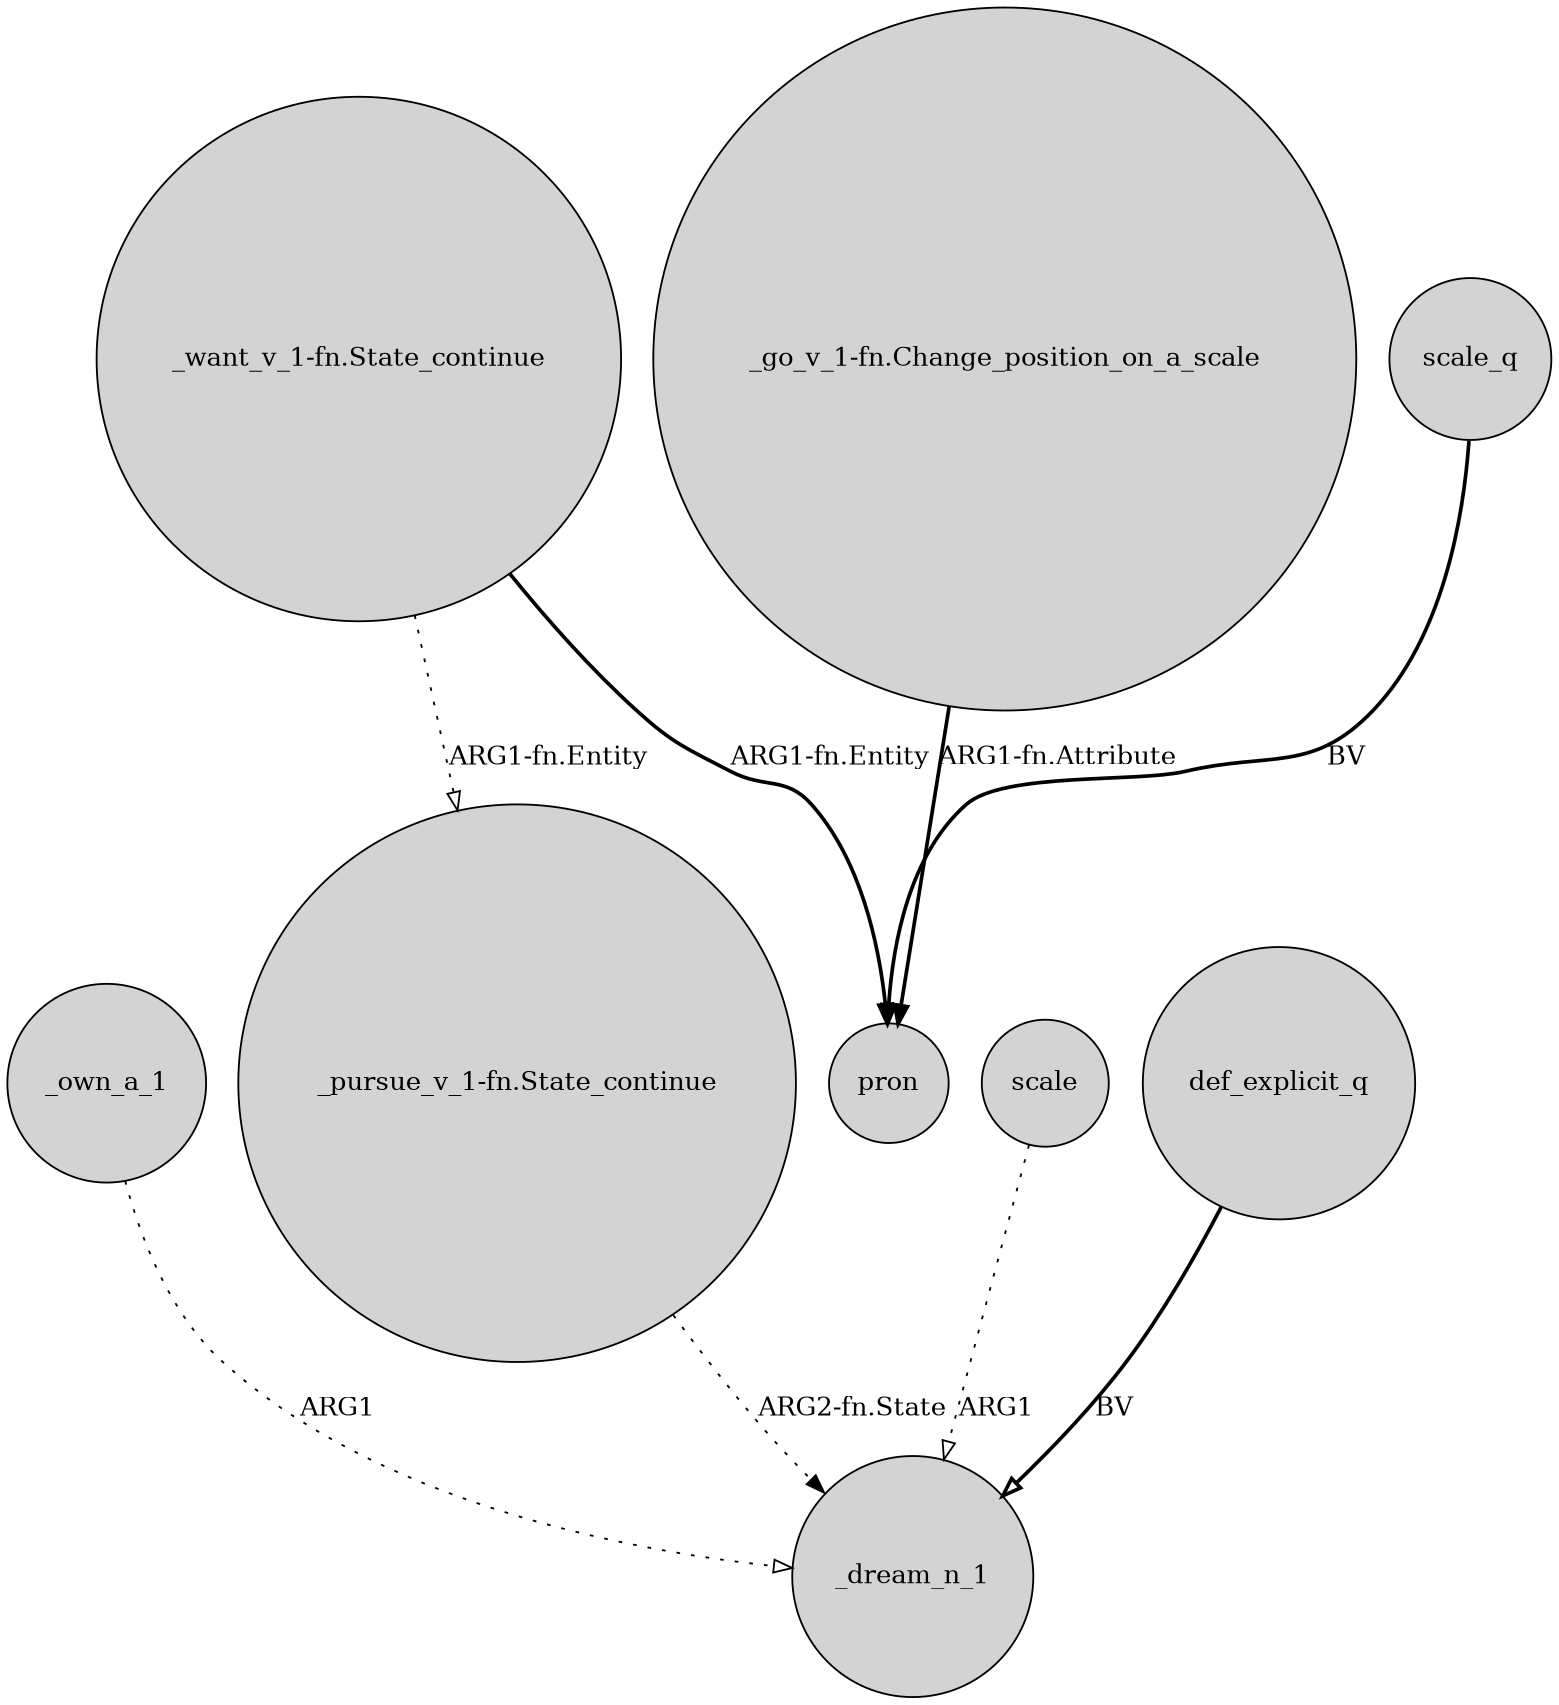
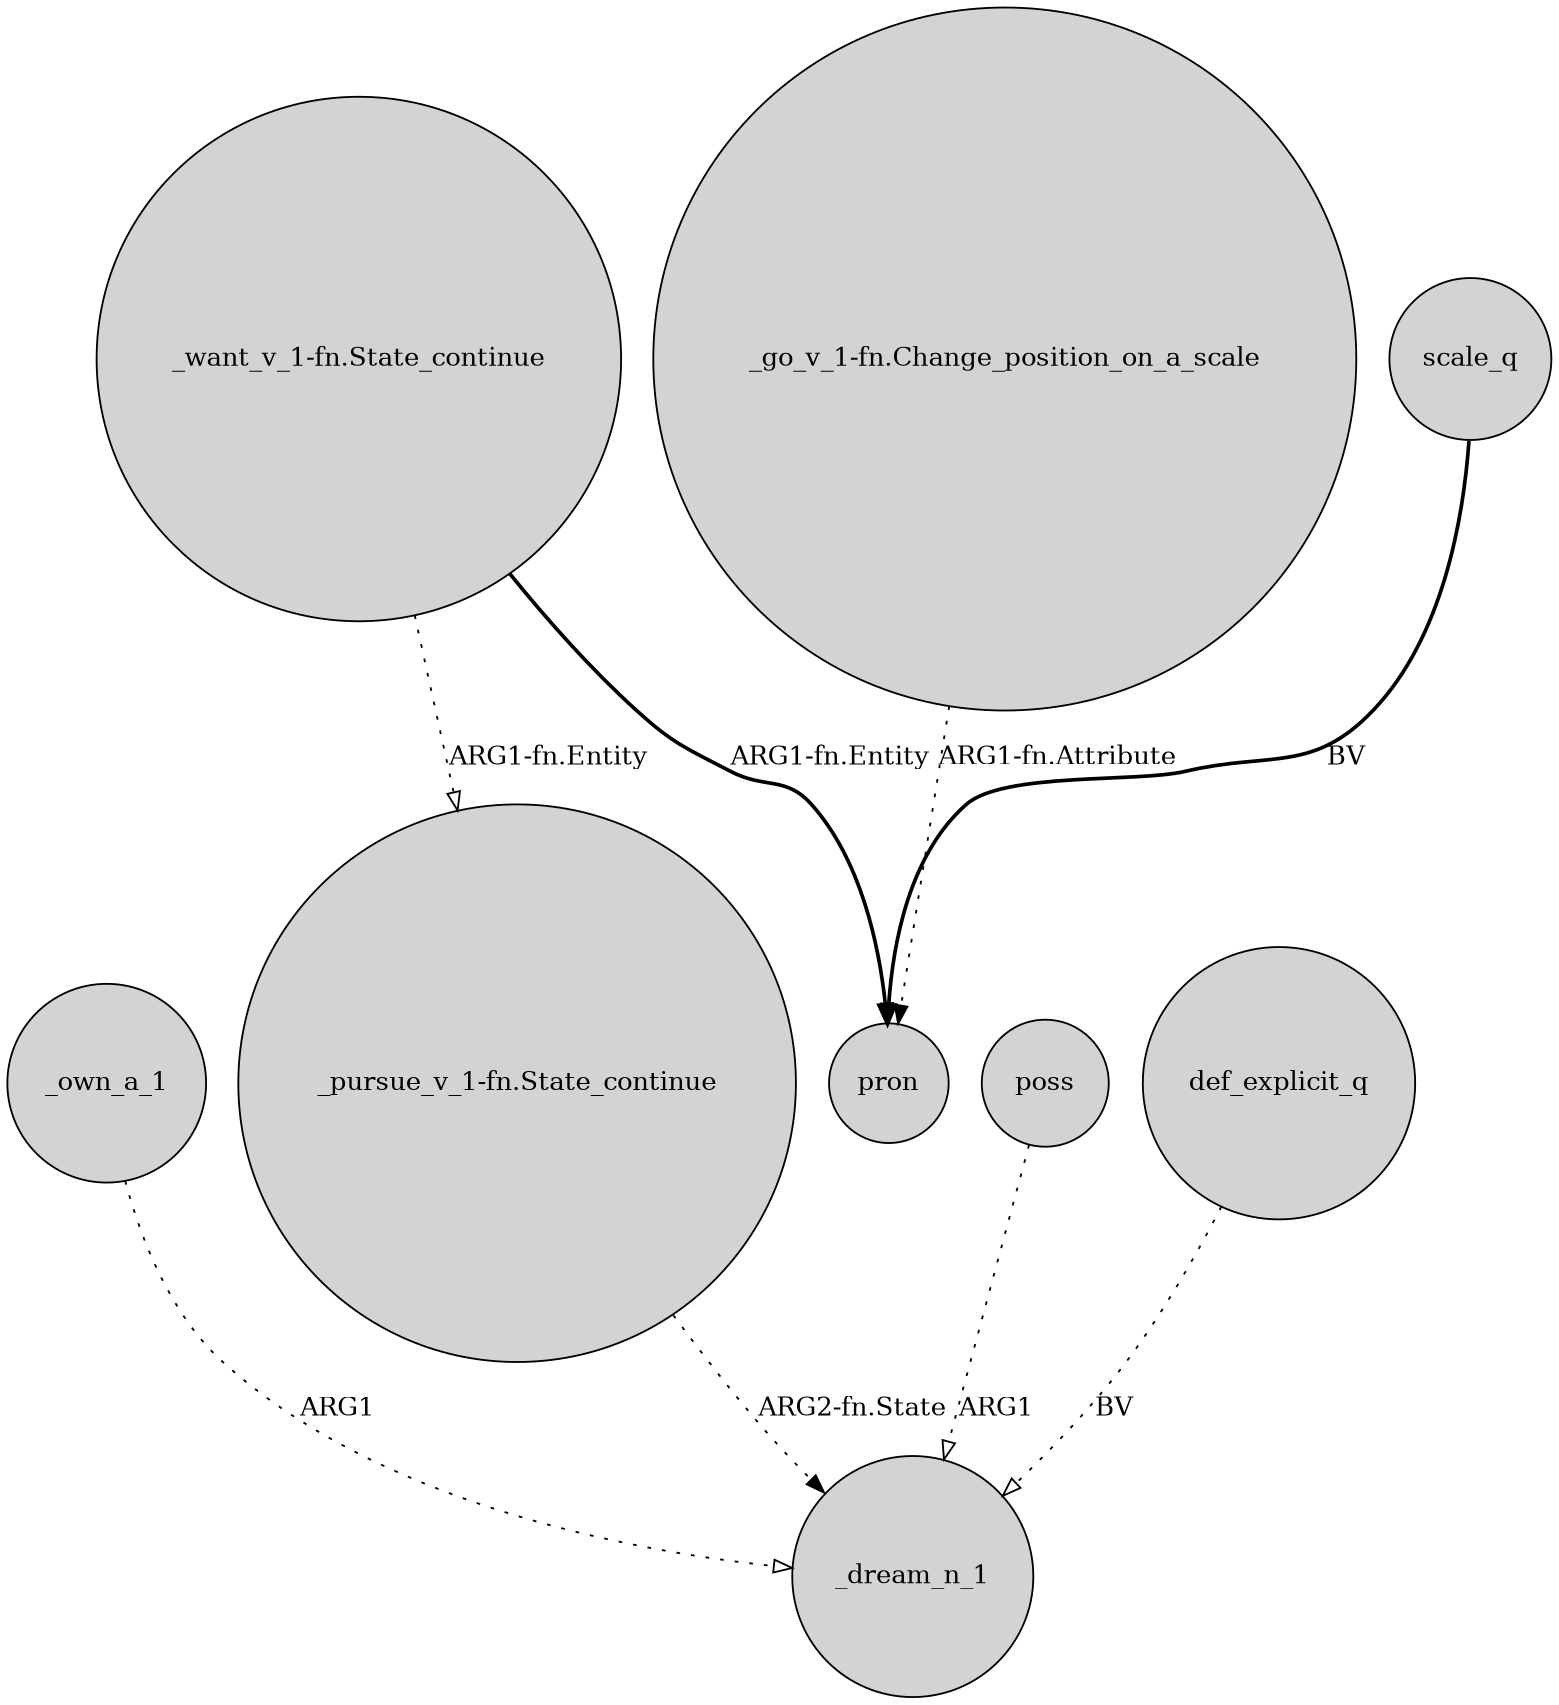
edge "_go_v_1-fn.Change_position_on_a_scale" -> "pron": style bold -> dotted
node "scale": label "scale" -> "poss"
edge "def_explicit_q" -> "_dream_n_1": style bold -> dotted
